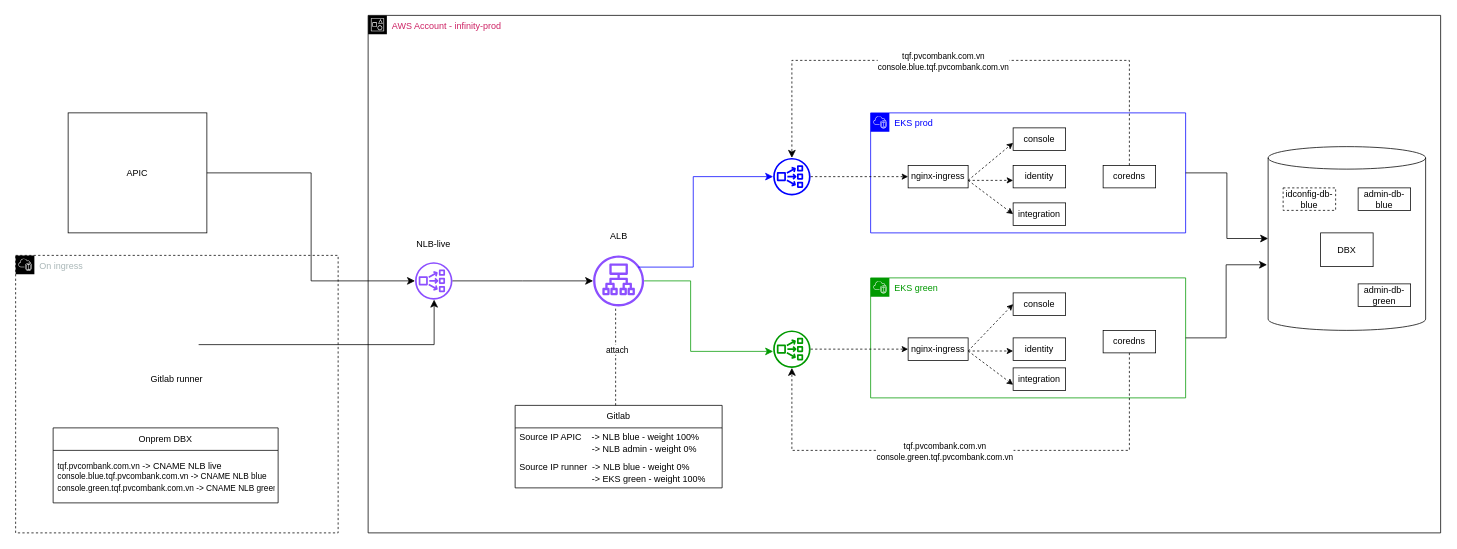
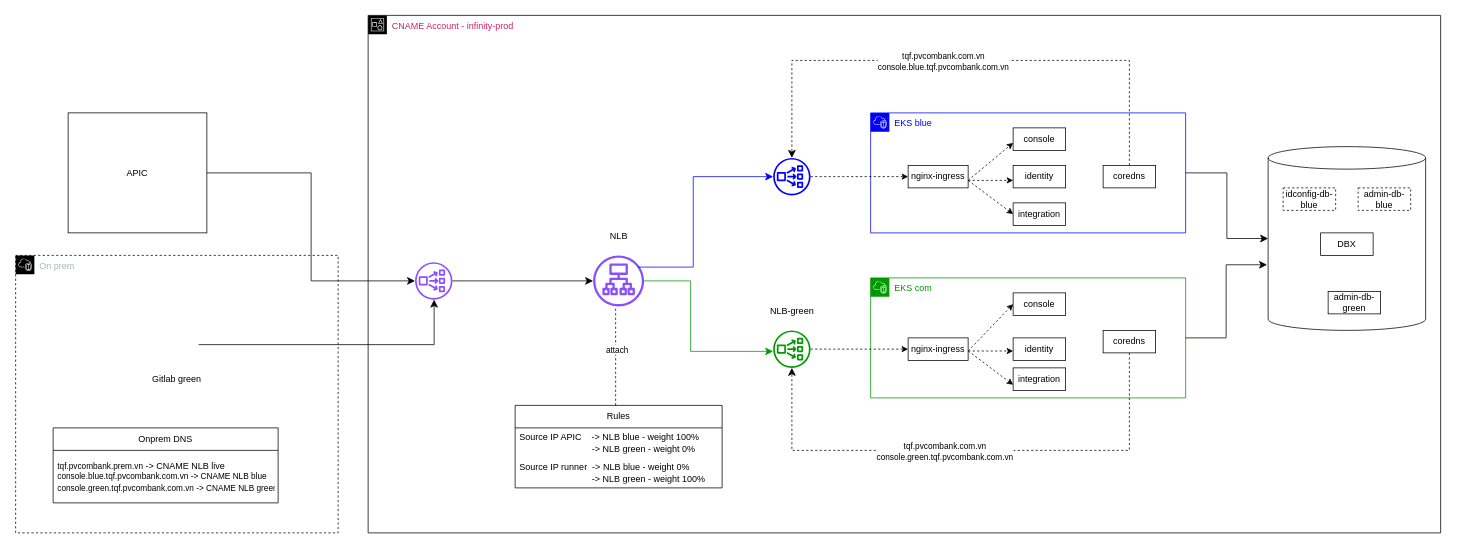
node "AWS Account - infinity-prod": label "AWS Account - infinity-prod" -> "CNAME Account - infinity-prod"
node "EKS prod": label "EKS prod" -> "EKS blue"
node "admin-db-blue": style solid -> dashed
node "ALB": label "ALB" -> "NLB"
node "NLB-live": removed
node "DBX": size 53x34 -> 53x23
node "On ingress": label "On ingress" -> "On prem"
node "EKS green": label "EKS green" -> "EKS com"
node "admin-db-green": moved (1384, 295) -> (1354, 303)
node "NLB-green": added
node "Gitlab runner": label "Gitlab runner" -> "Gitlab green"
node "Gitlab": label "Gitlab" -> "Rules"
node "Onprem DBX": label "Onprem DBX" -> "Onprem DNS"
node "Source IP APIC -> NLB blue - weight 100% -> NLB admin - weight 0%": label "Source IP APIC -> NLB blue - weight 100% -> NLB admin - weight 0%" -> "Source IP APIC -> NLB blue - weight 100% -> NLB green - weight 0%"
node "Source IP runner -> NLB blue - weight 0% -> EKS green - weight 100%": label "Source IP runner -> NLB blue - weight 0% -> EKS green - weight 100%" -> "Source IP runner -> NLB blue - weight 0% -> NLB green - weight 100%"
node "tqf.pvcombank.com.vn -> CNAME NLB live console.blue.tqf.pvcombank.com.vn -> CNAME NLB blue console.green.tqf.pvcombank.com.vn -> CNAME NLB green": label "tqf.pvcombank.com.vn -> CNAME NLB live console.blue.tqf.pvcombank.com.vn -> CNAME NLB blue console.green.tqf.pvcombank.com.vn -> CNAME NLB green" -> "tqf.pvcombank.prem.vn -> CNAME NLB live console.blue.tqf.pvcombank.com.vn -> CNAME NLB blue console.green.tqf.pvcombank.com.vn -> CNAME NLB green"
